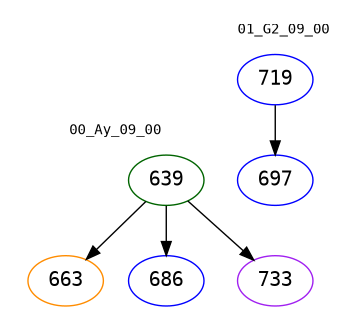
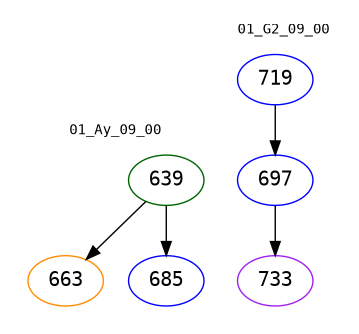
cluster "00_Ay_09_00": label "00_Ay_09_00" -> "01_Ay_09_00"
edge "639" -> "733": now "697" -> "733"
node "686": label "686" -> "685"
